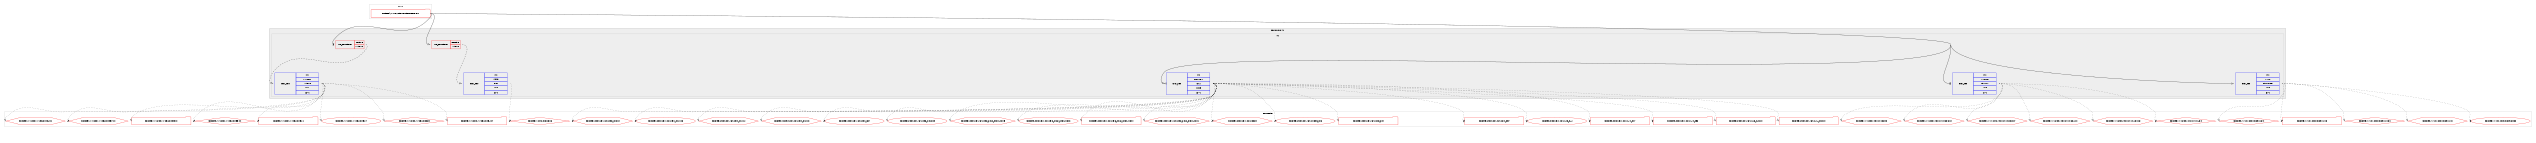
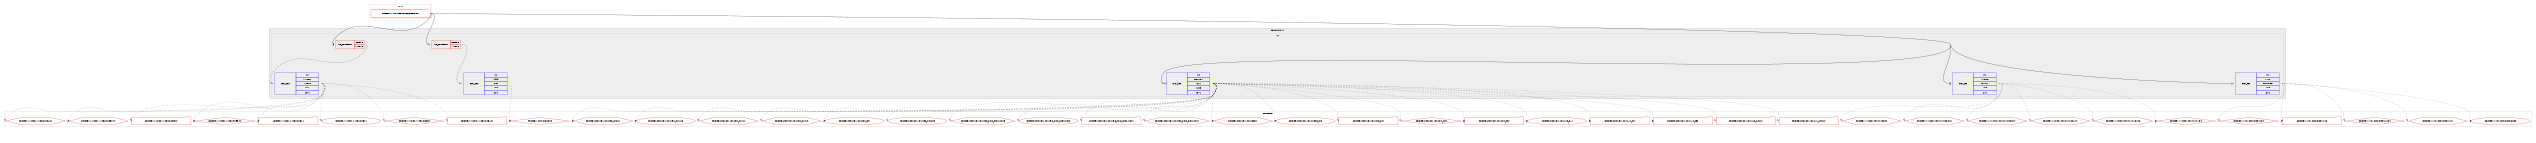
node "portage://progs-shells/bash-5.2_p26-r8": label "portage://progs-shells/bash-5.2_p26-r8" -> "portage://app-shells/bash-5.2_p26-r8"
node "portage://app-shells/bash-3.1_p23": added
node "portage://sys-apps/run-linux-2.40.2": label "portage://sys-apps/run-linux-2.40.2" -> "portage://sys-apps/util-linux-2.40.2"
